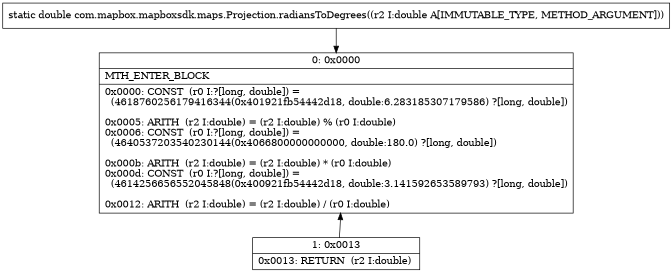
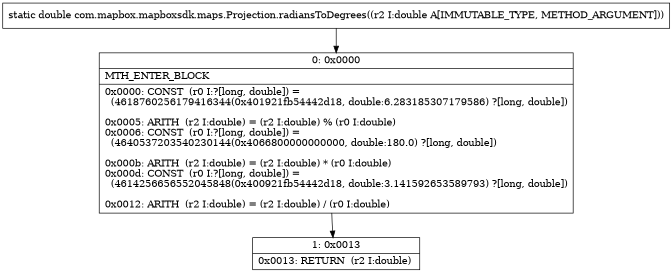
edge "1: 0x0013" -> "0: 0x0000": reversed
